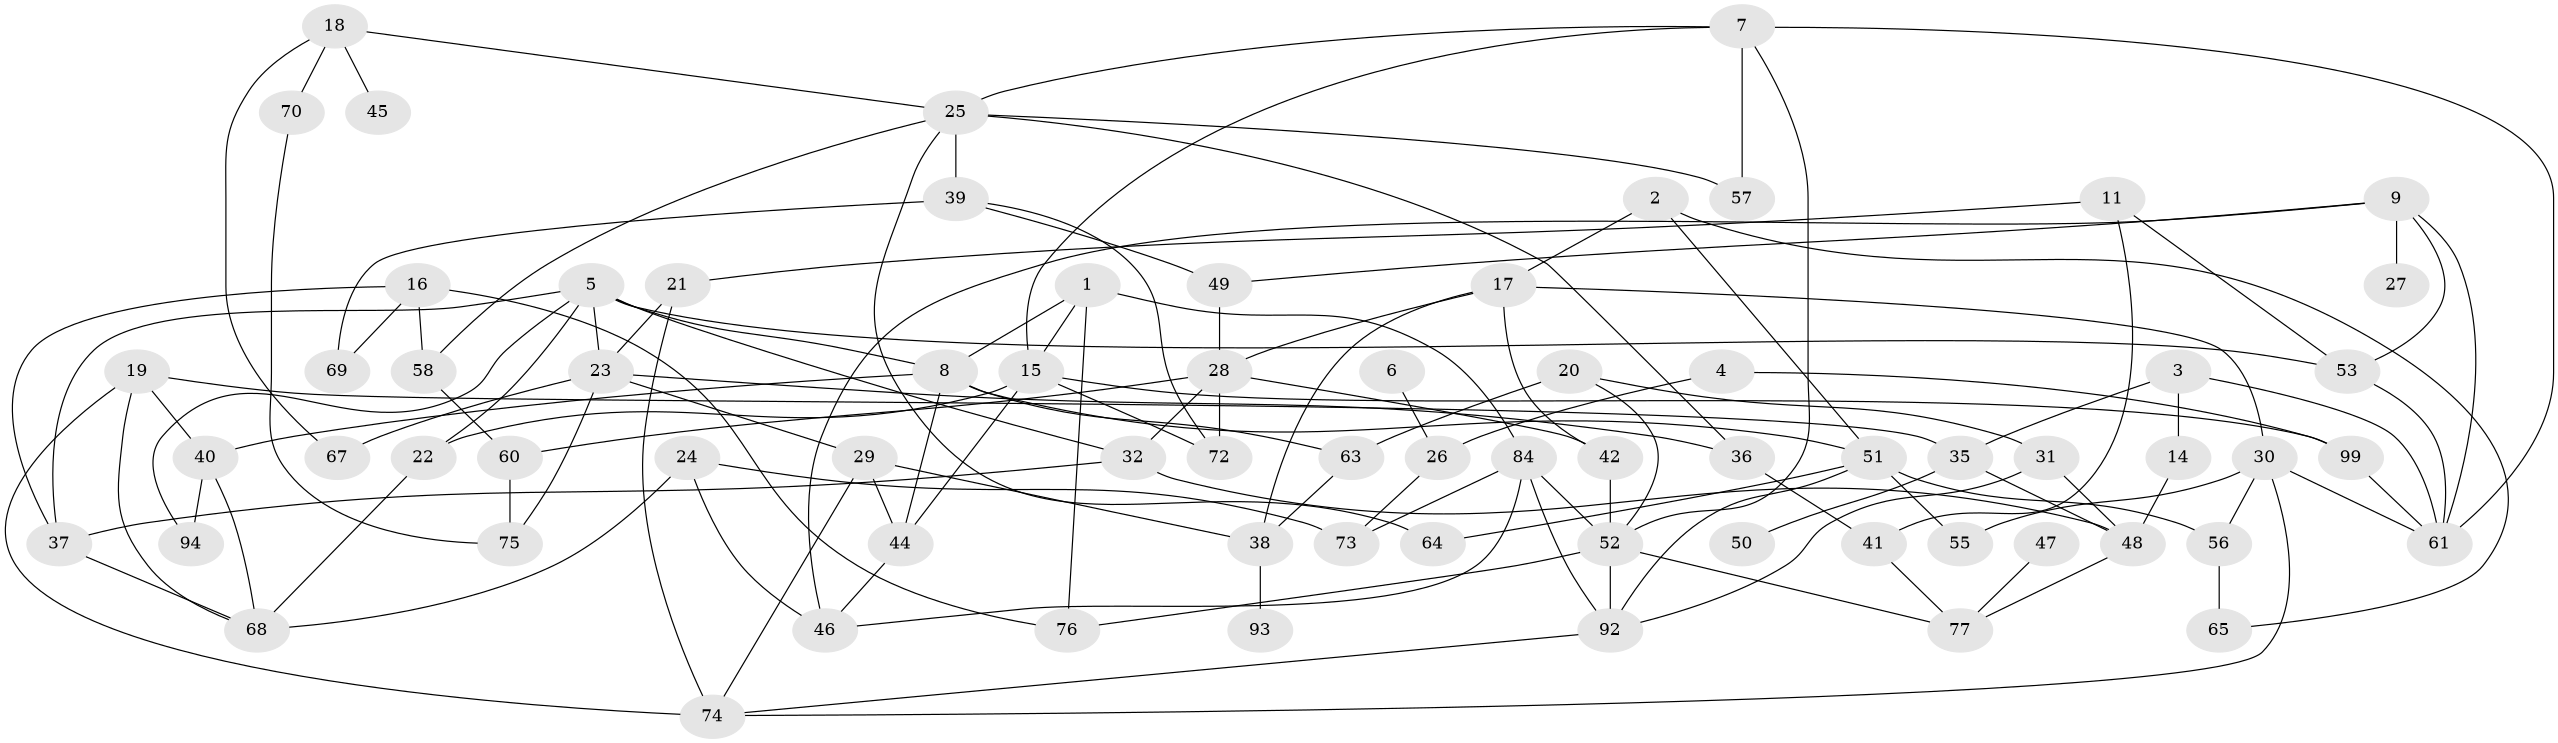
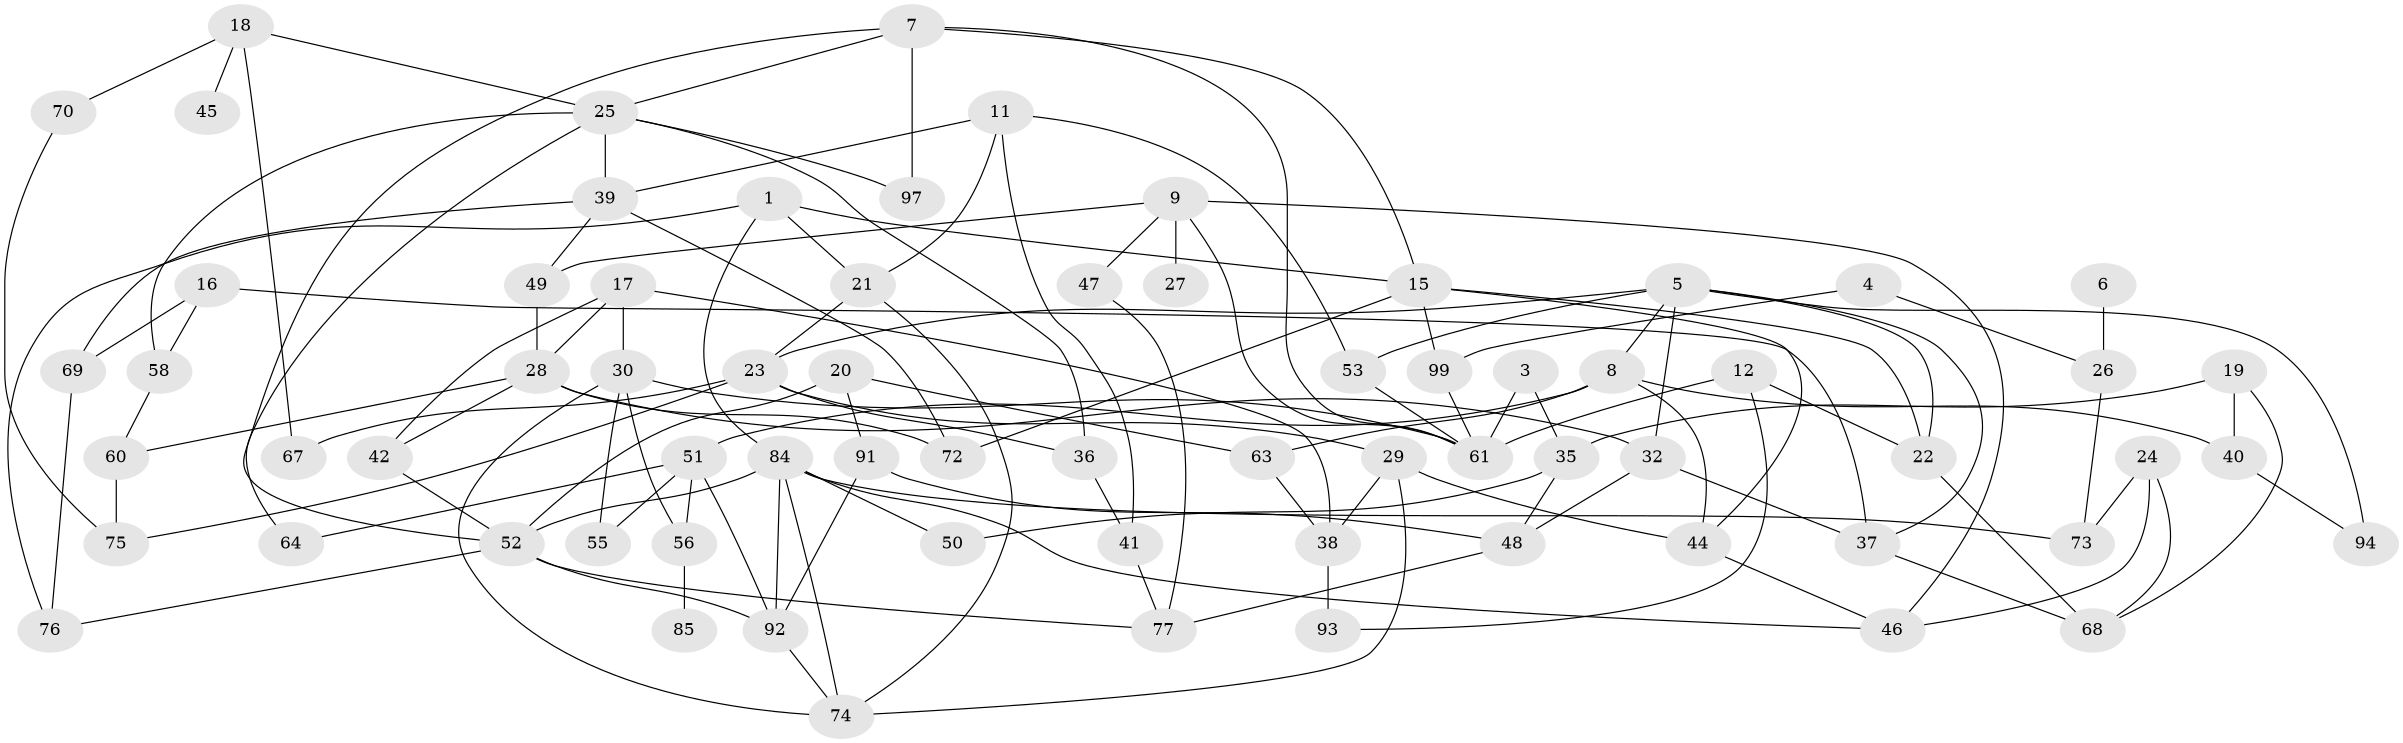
edge "11" -- "39": added
node "2": removed
node "57": label "57" -> "97"
edge "9" -- "53": now "9" -- "47"
edge "1" -- "8": now "1" -- "21"
node "12": added
edge "16" -- "76": now "69" -- "76"
node "31": label "31" -> "91"
node "14": removed
edge "84" -- "50": added
edge "40" -- "68": removed
node "65": label "65" -> "85"
edge "19" -- "74": now "84" -- "74"
